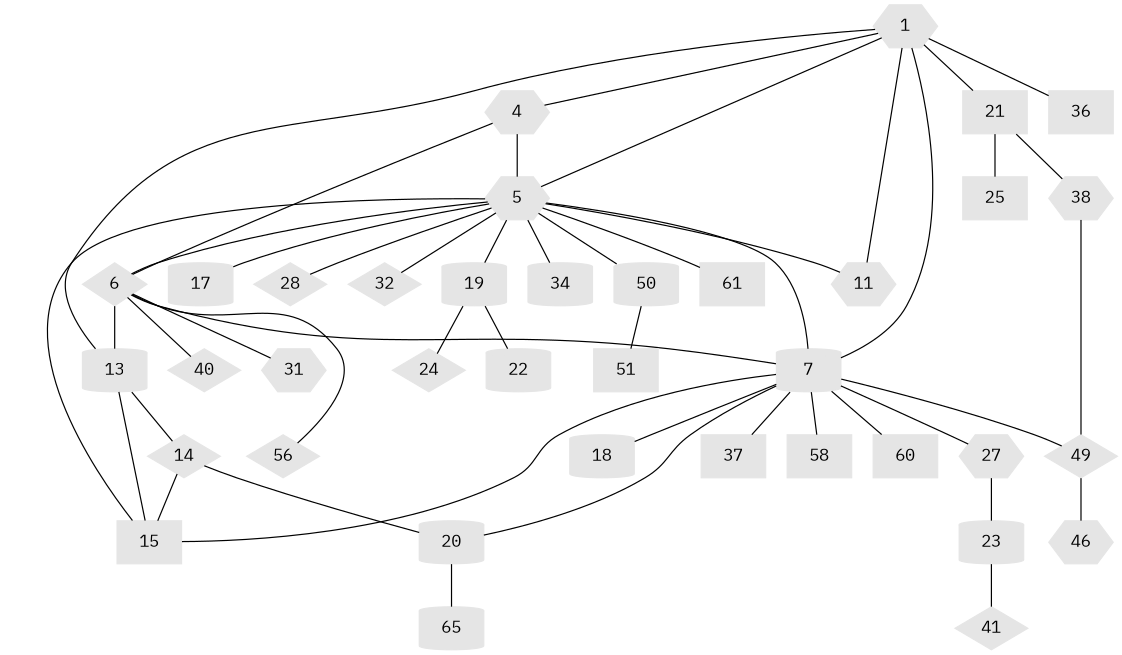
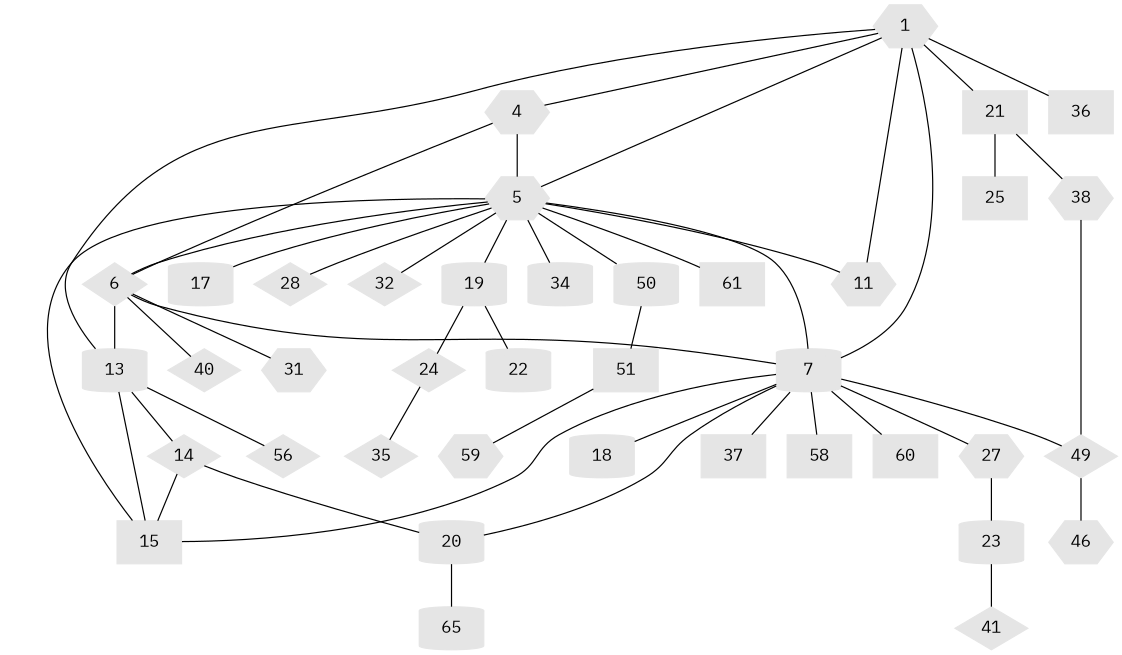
edge "6" -- "56": now "13" -- "56"
node "35": added
node "59": added
